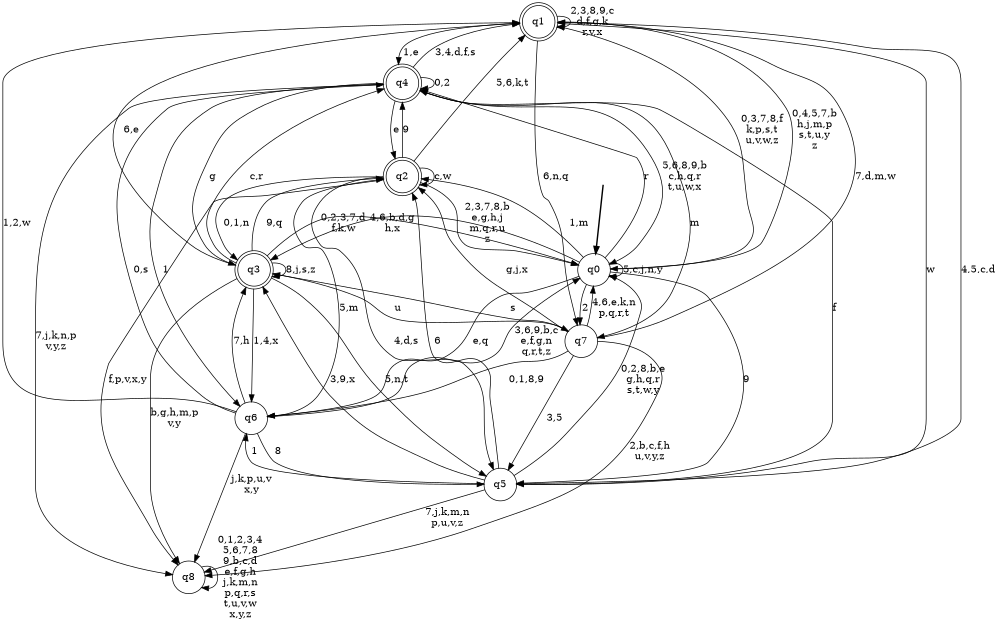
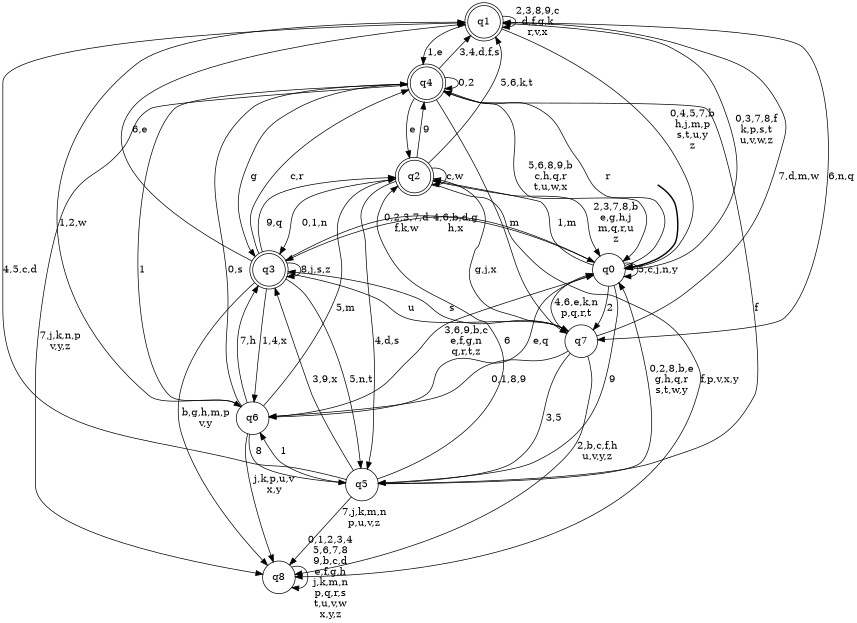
edge "q1" -> "q5": removed, label "w"
